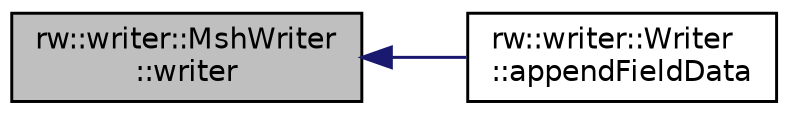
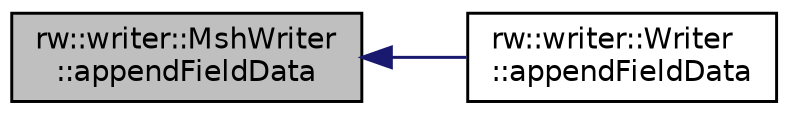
node "rw::writer::MshWriter ::writer": label "rw::writer::MshWriter ::writer" -> "rw::writer::MshWriter ::appendFieldData"
